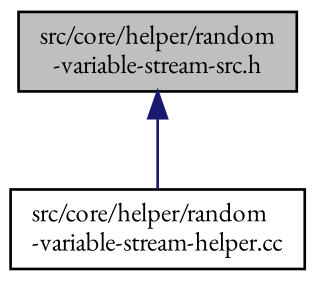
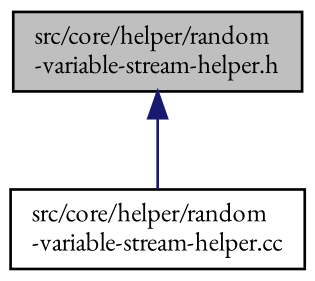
node "src/core/helper/random -variable-stream-src.h": label "src/core/helper/random -variable-stream-src.h" -> "src/core/helper/random -variable-stream-helper.h"
